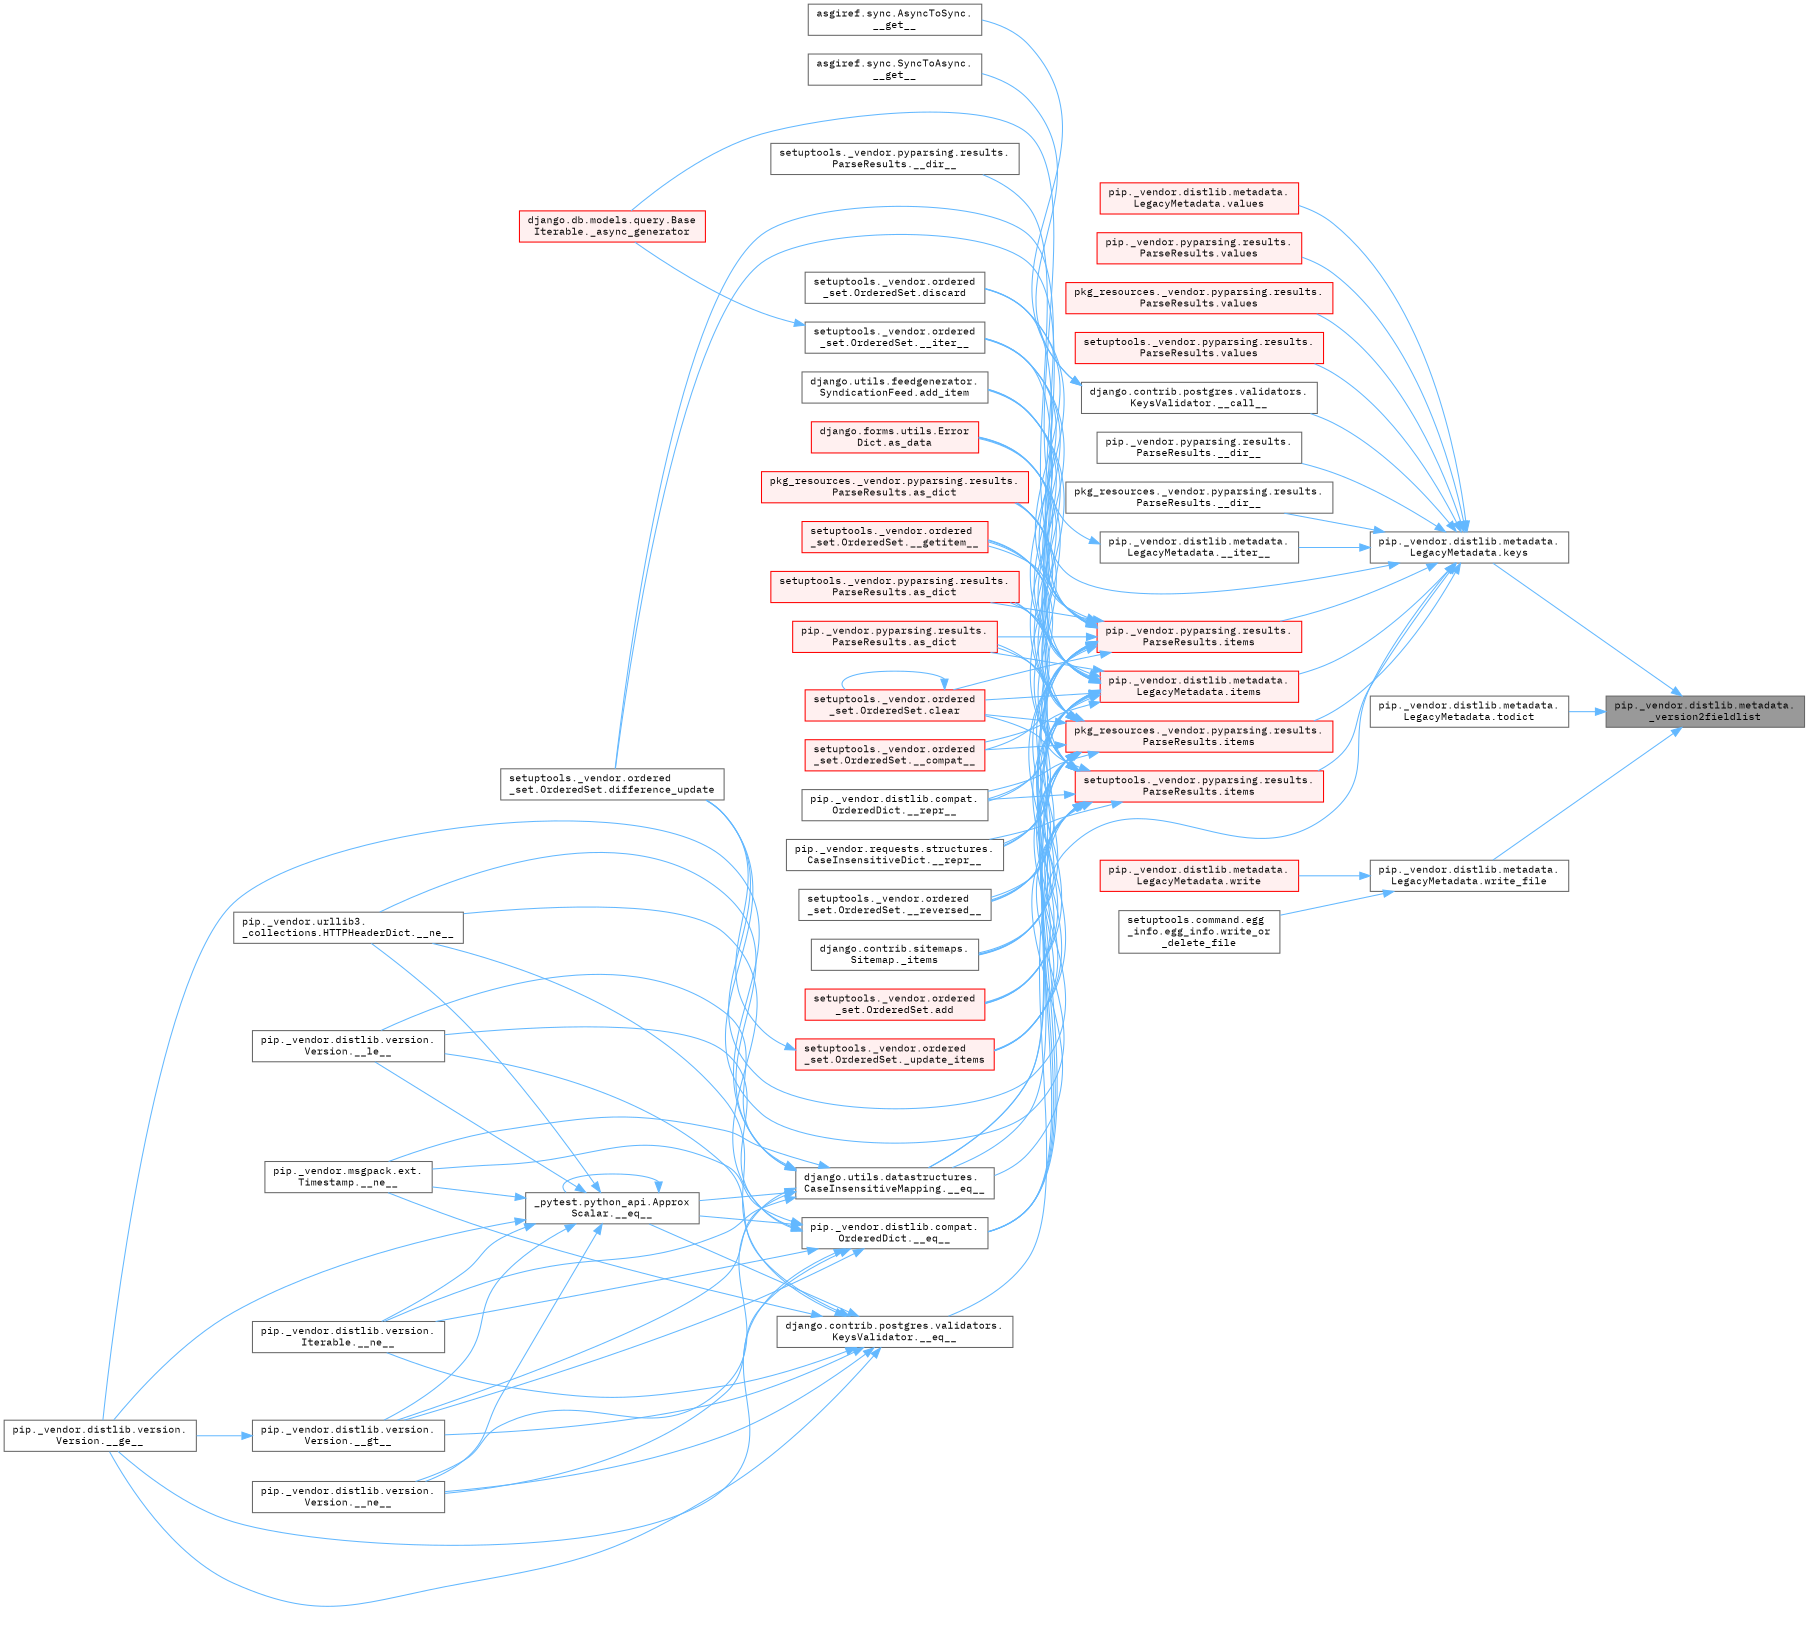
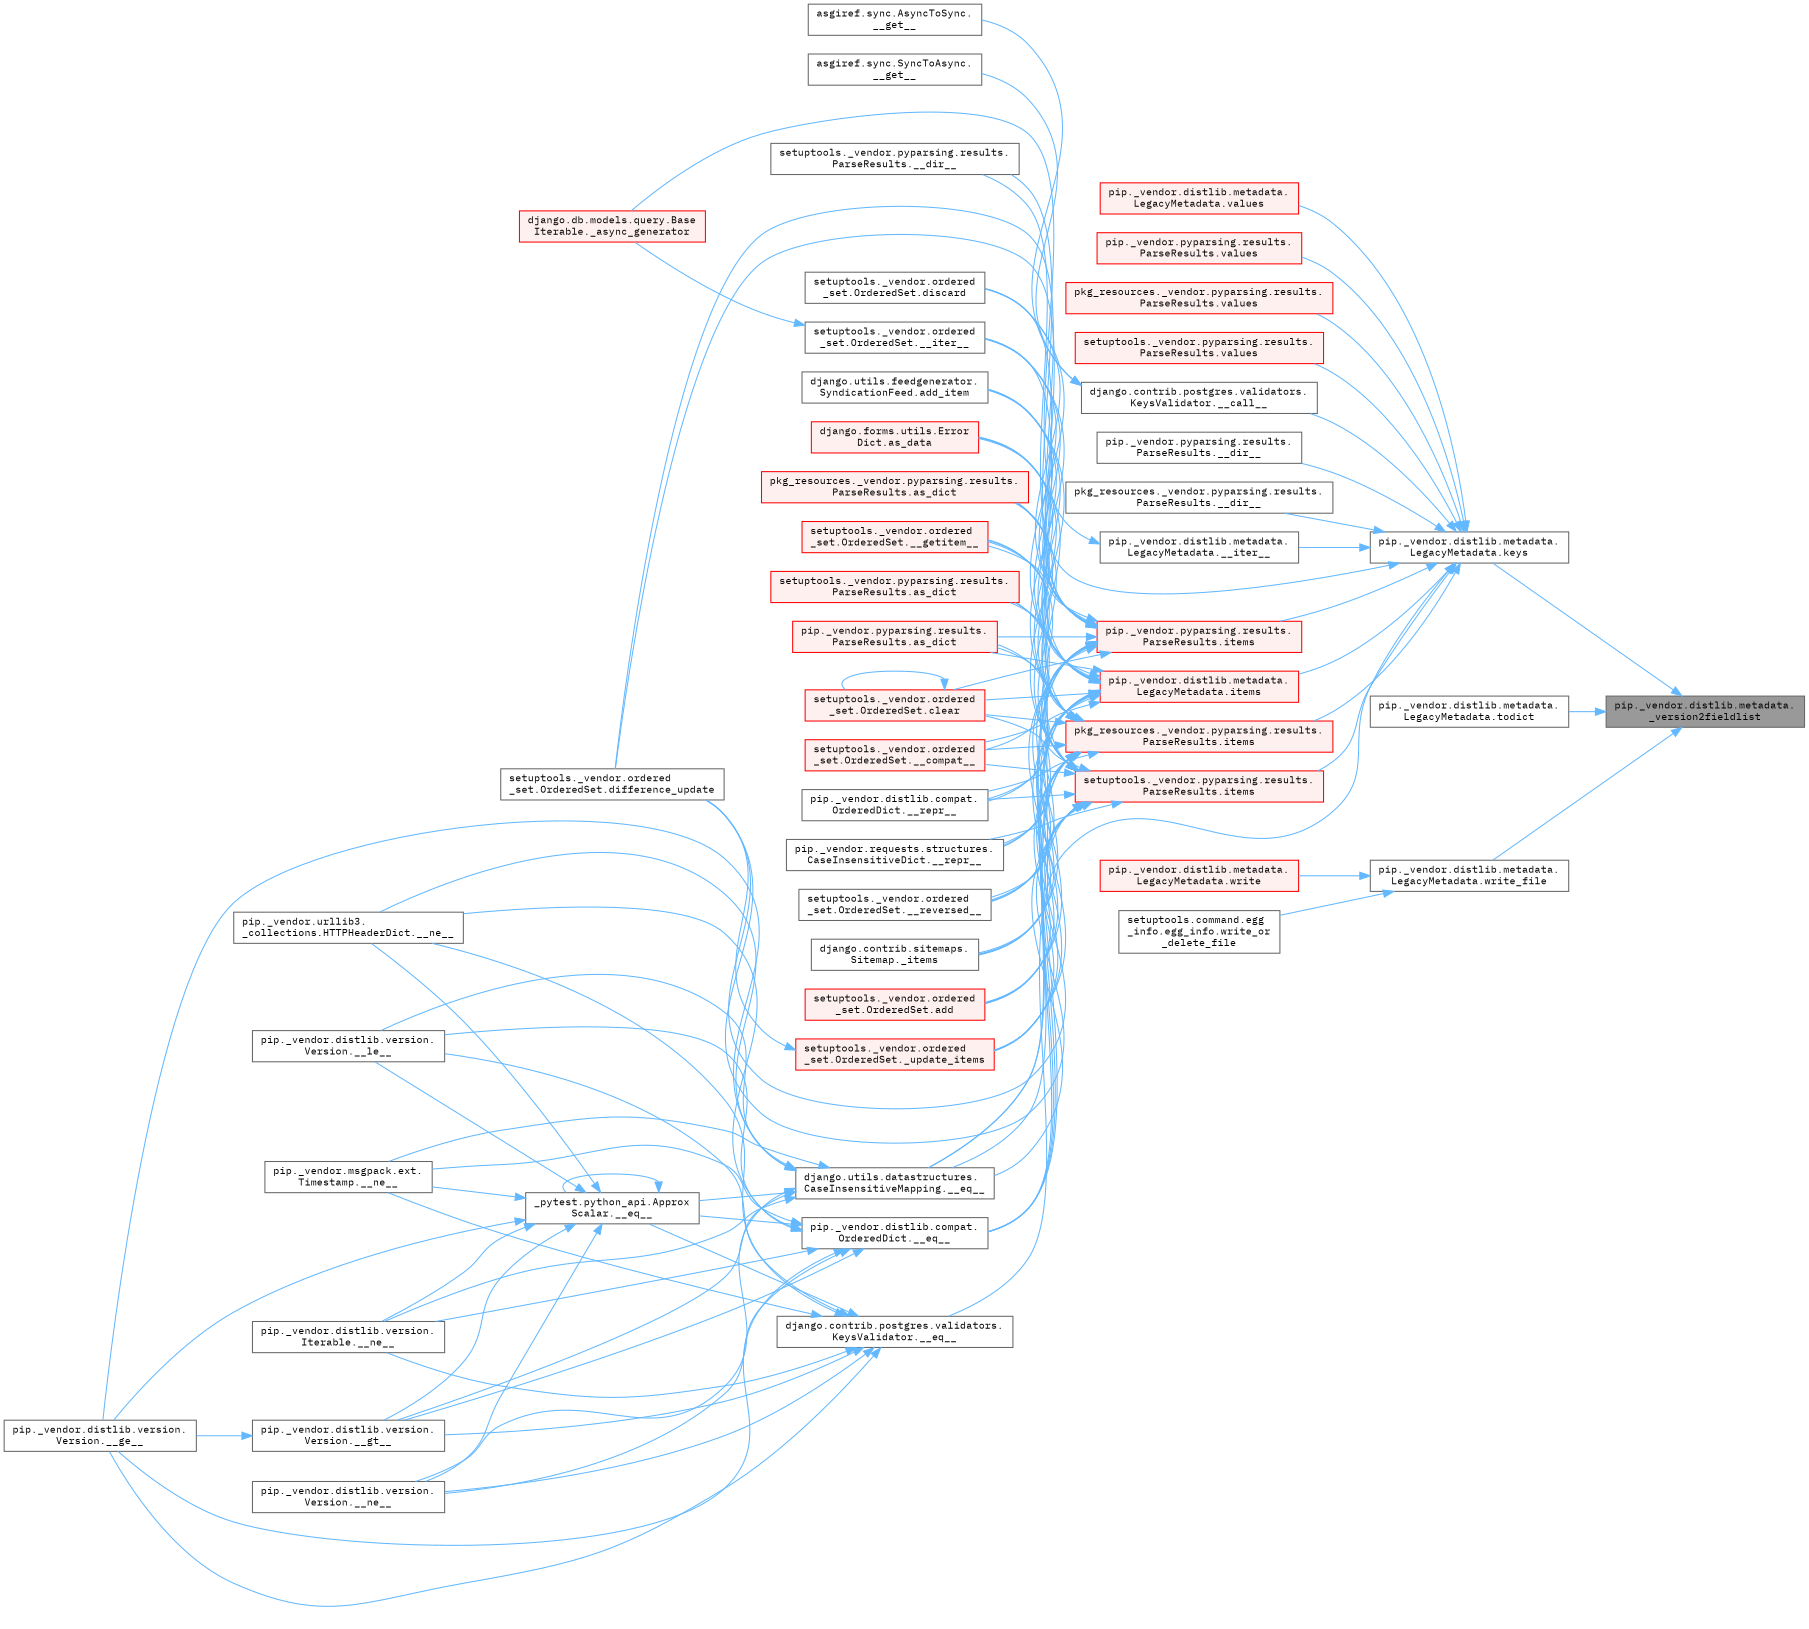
edge "setuptools._vendor.pyparsing.results. ParseResults.as_dict" -> "pip._vendor.pyparsing.results. ParseResults.items": now "setuptools._vendor.pyparsing.results. ParseResults.__dir__" -> "pip._vendor.pyparsing.results. ParseResults.items"
edge "setuptools._vendor.ordered _set.OrderedSet.__compat__" -> "setuptools._vendor.pyparsing.results. ParseResults.items": added
